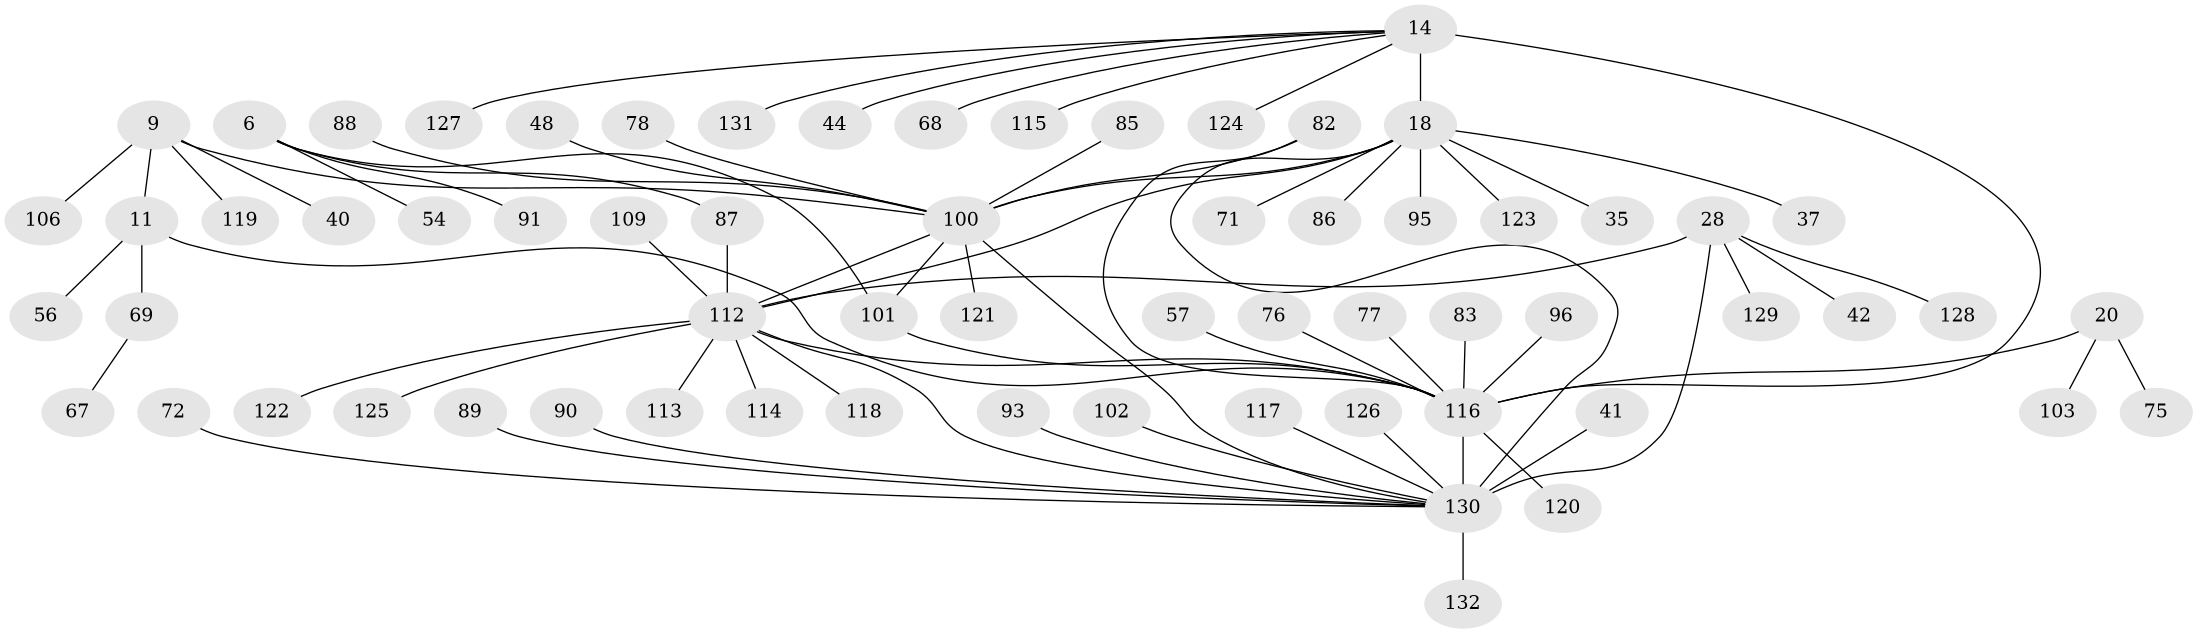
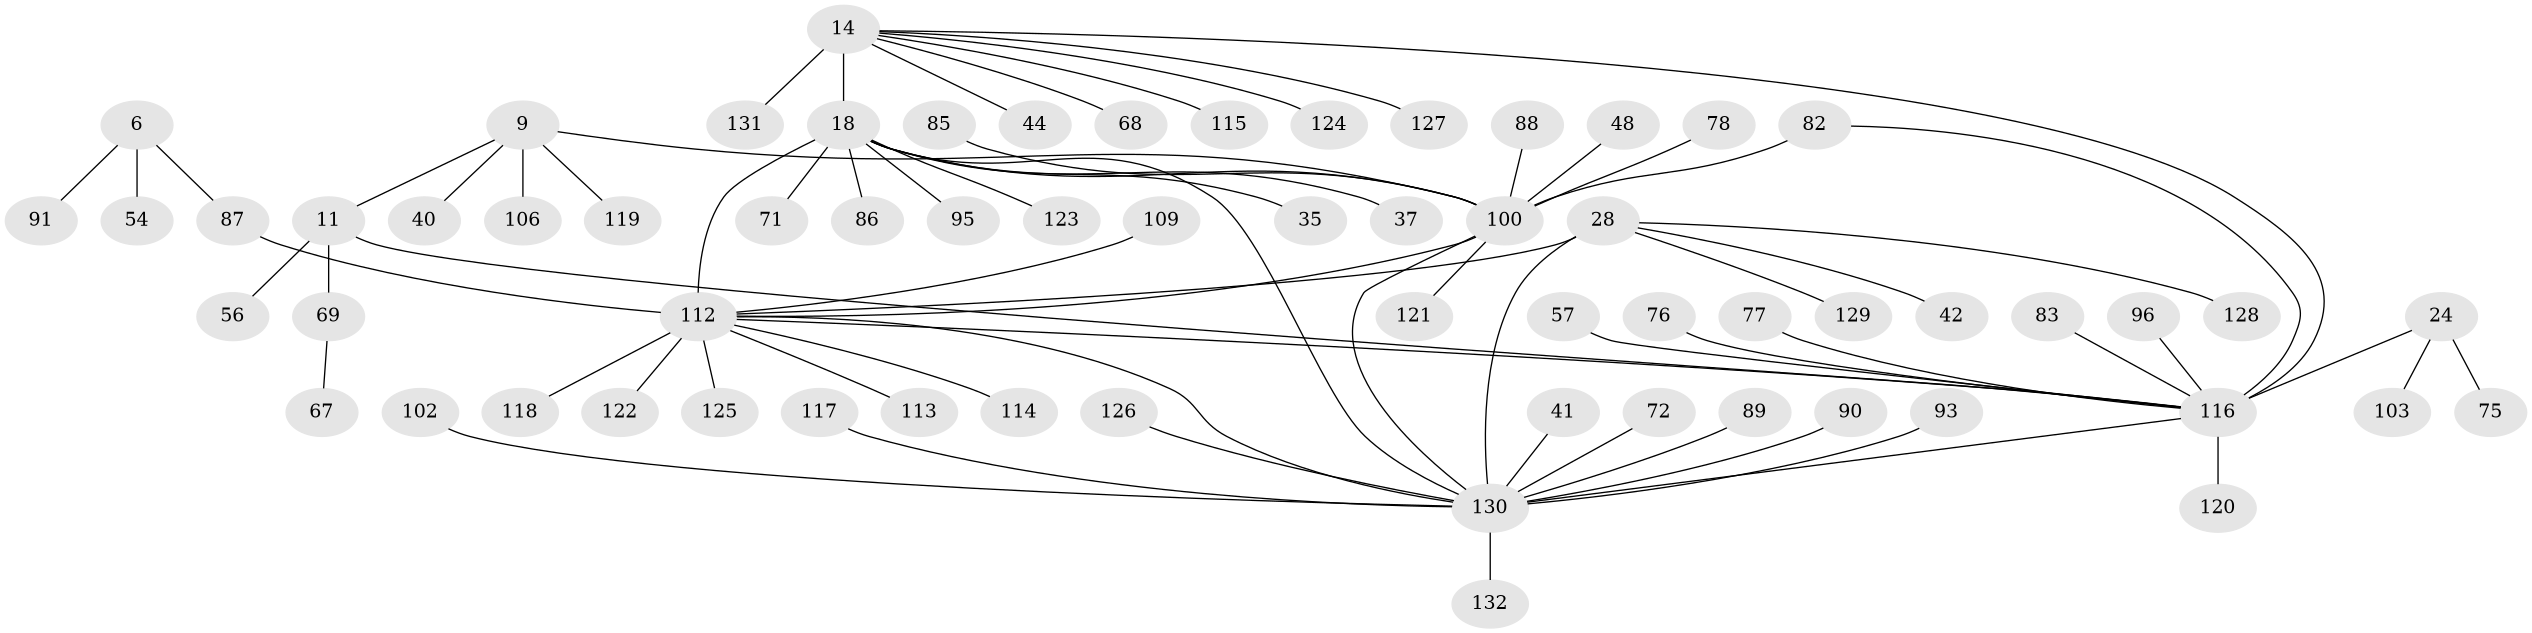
node "101": removed
node "20": label "20" -> "24"
